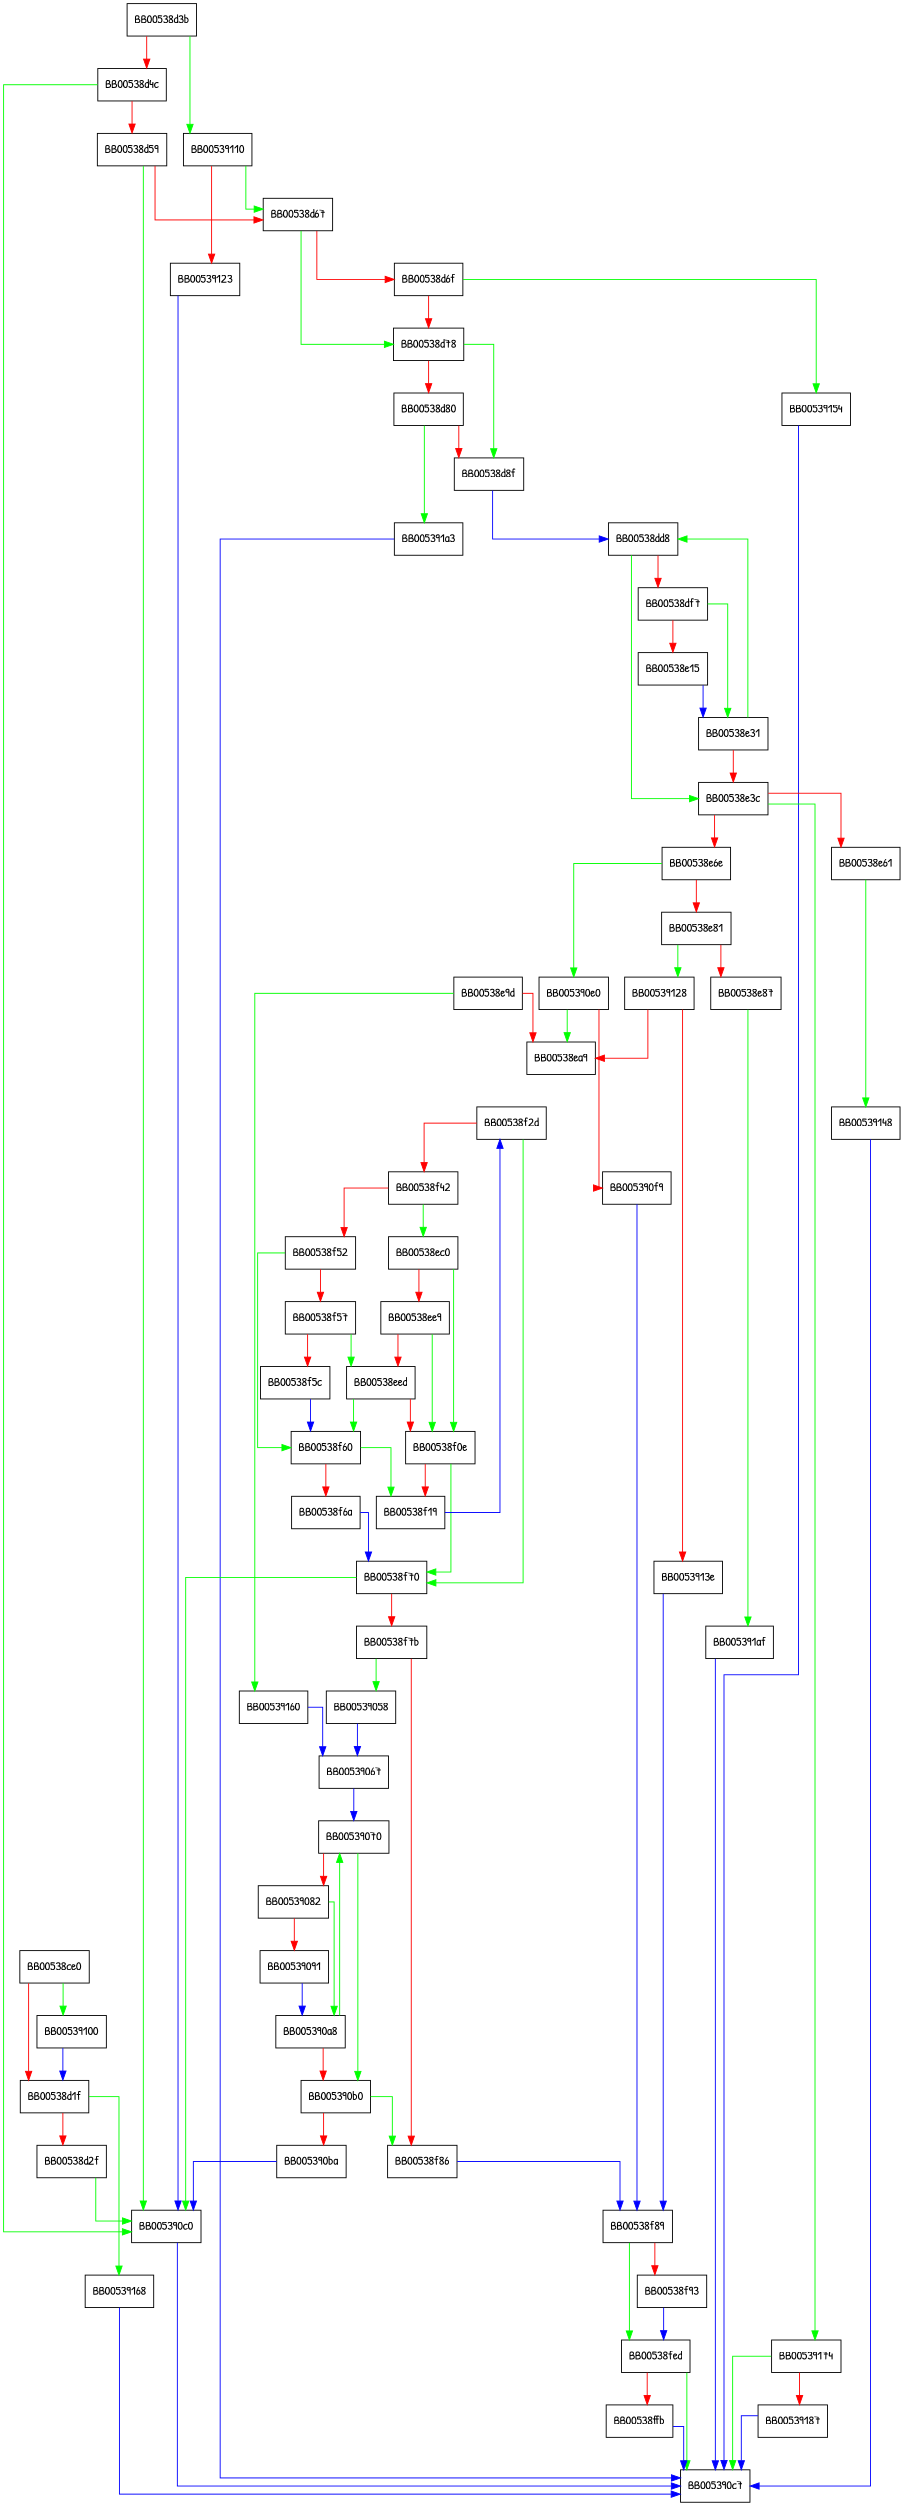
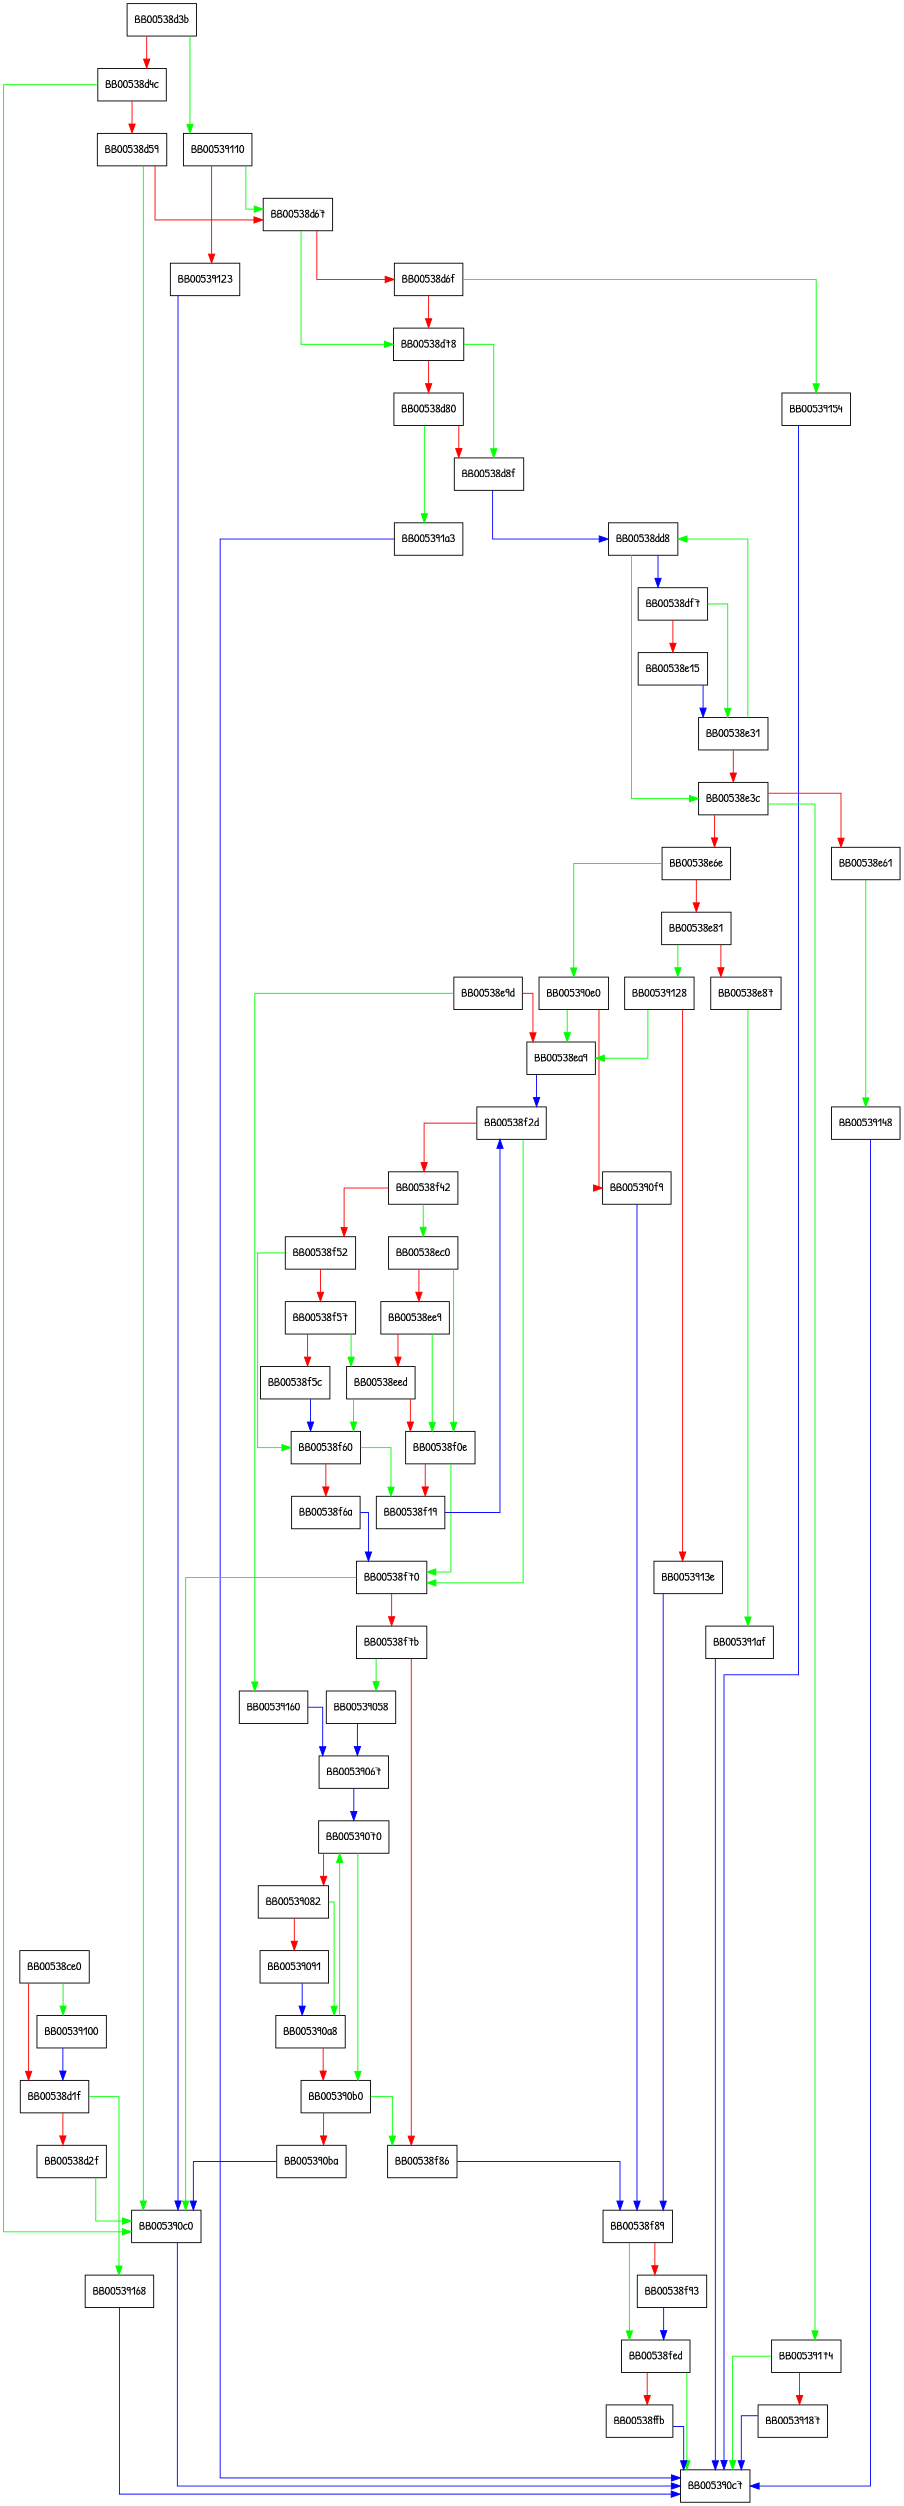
edge "BB00538dd8" -> "BB00538df7": color red -> blue
edge "BB00539128" -> "BB00538ea9": color red -> green
edge "BB00538ea9" -> "BB00538f2d": added
